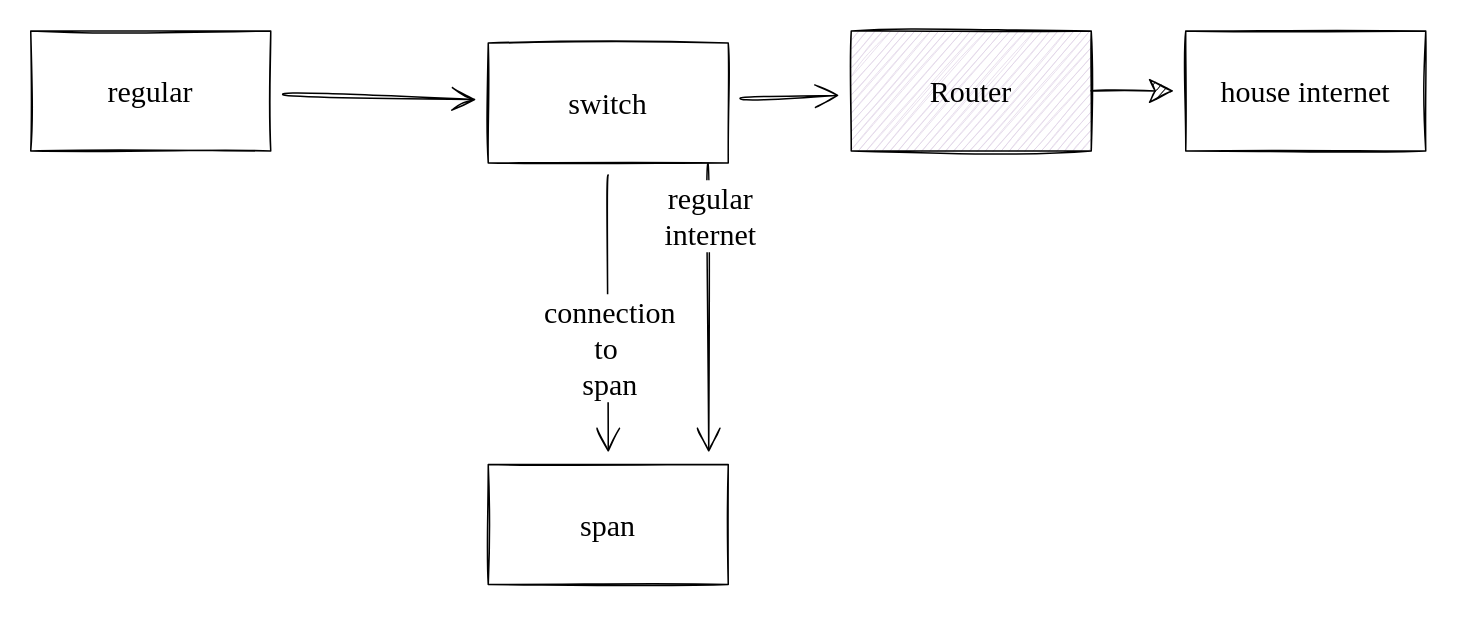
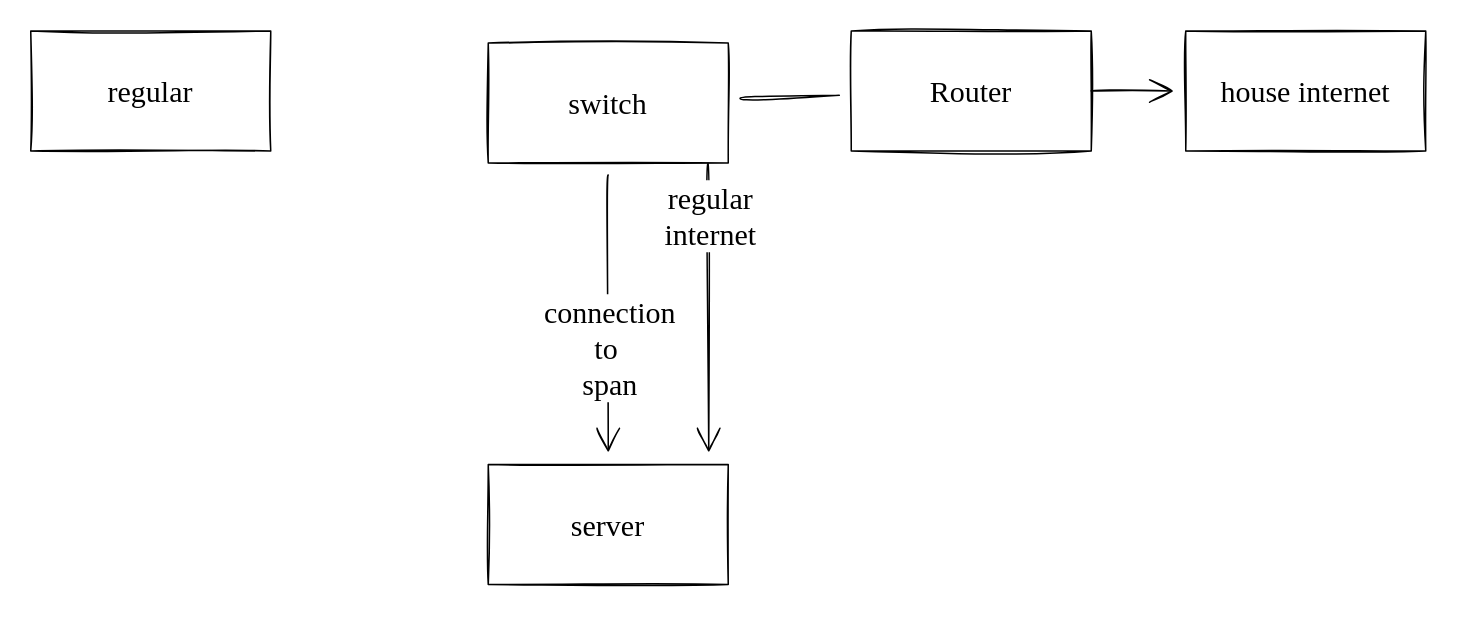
node "Router": fillcolor #e1d5e7 -> #ffffff
edge "Router" -> "house internet": arrowhead classic -> open
edge "switch" -> "Router": arrowhead open -> none
edge "regular" -> "switch": removed
node "span": label "span" -> "server"
